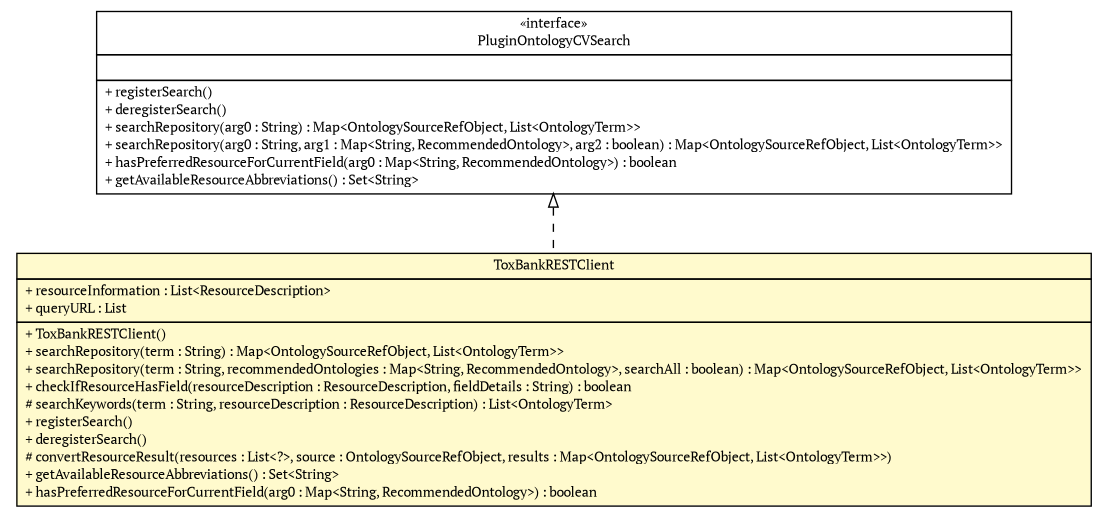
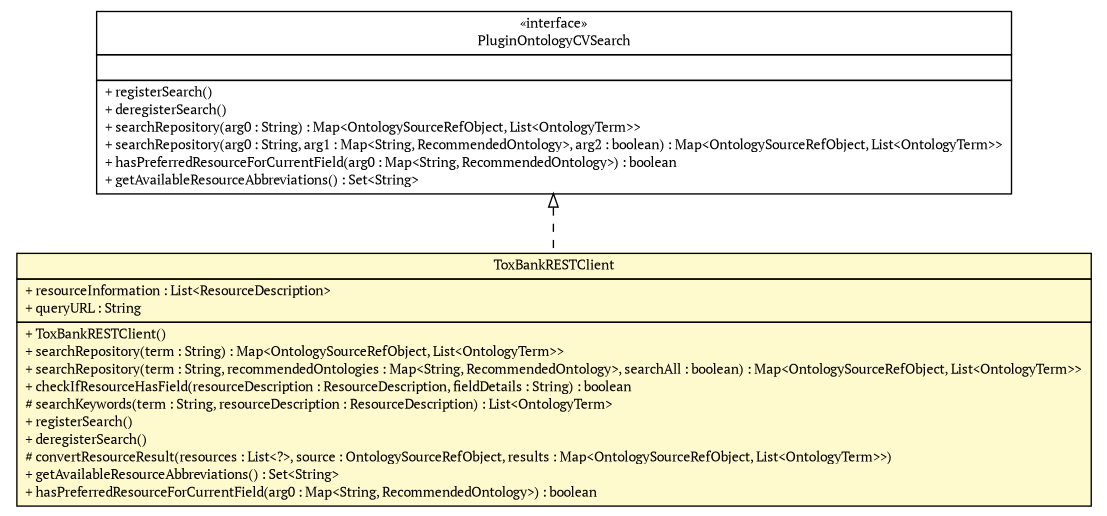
node "ToxBankRESTClient": text "+ queryURL : List" -> "+ queryURL : String"
